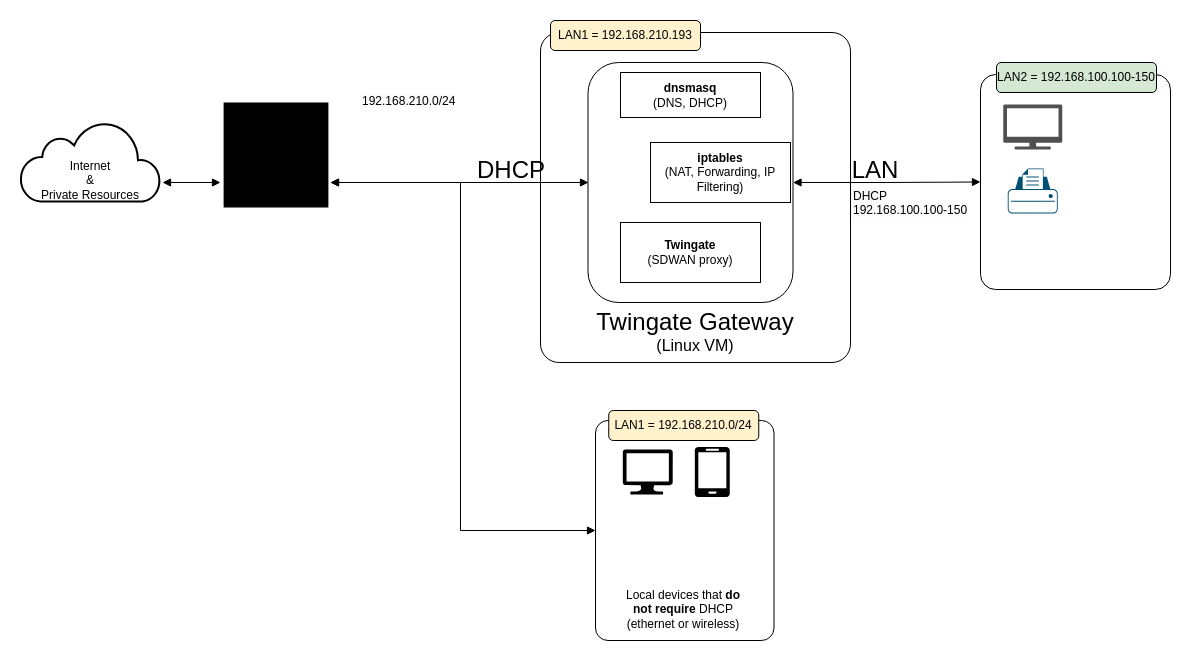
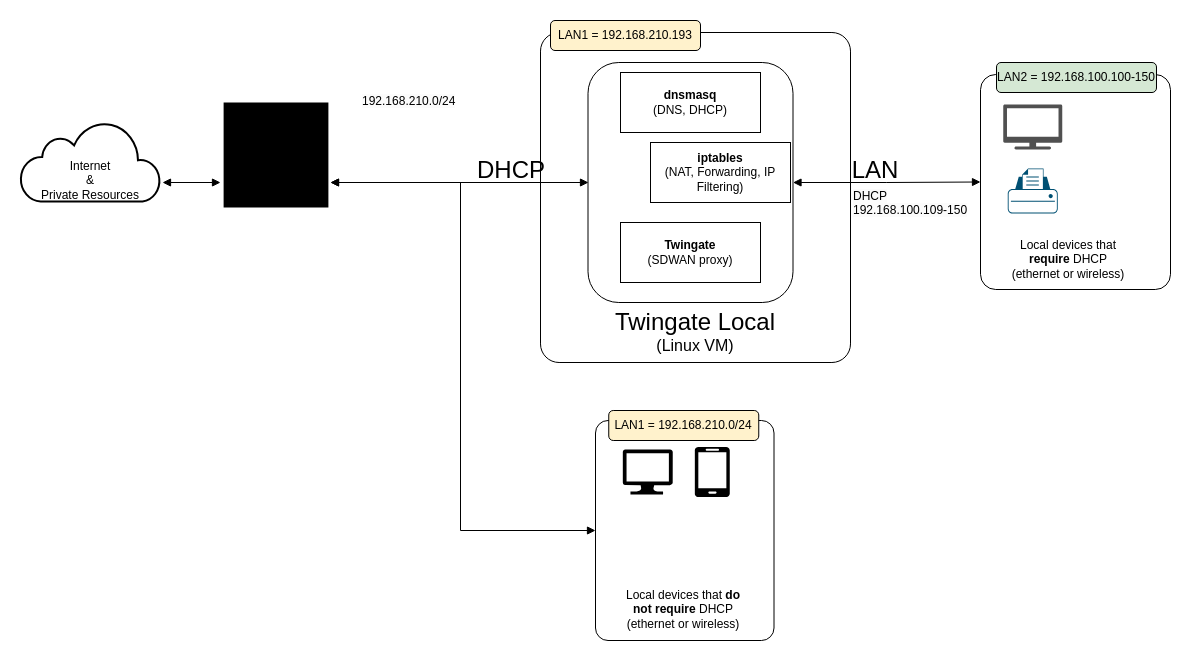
node "dnsmasq (DNS, DHCP)": size 140x45 -> 140x60
node "DHCP 192.168.100.100-150": label "DHCP 192.168.100.100-150" -> "DHCP 192.168.100.109-150"
node "Local devices that require DHCP (ethernet or wireless)": added
node "Twingate Gateway (Linux VM)": label "Twingate Gateway (Linux VM)" -> "Twingate Local (Linux VM)"
